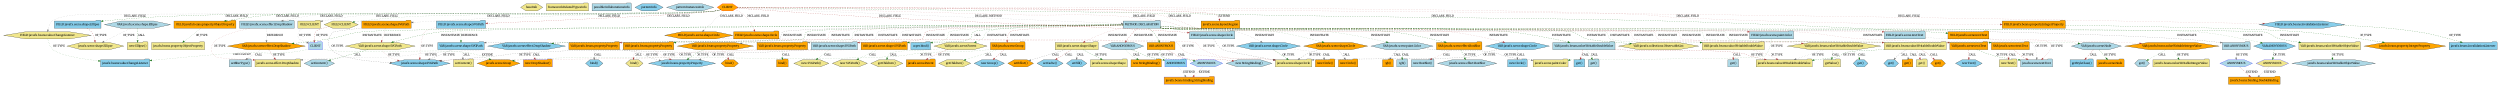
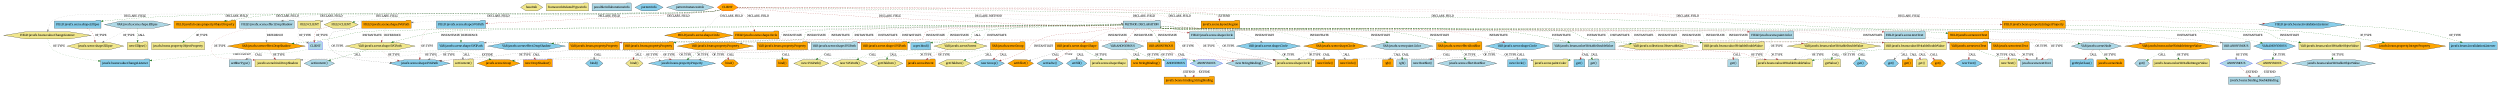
edge "METHOD_DECLARATION" -> "VAR:javafx.scene.Group": now "METHOD_DECLARATION" -> "new Group()"
node "VAR:javafx.scene.shape.Shape": fillcolor khaki -> orange
edge "VAR:javafx.scene.shape.Shape" -> "setCache()": label "CALL" -> "TYPE"
node "javafx.scene.effect.DropShadow": label "javafx.scene.effect.DropShadow" -> "javafx.scene.bind.DropShadow"
node "javafx.beans.binding.StringBinding": color blue -> black
node "javafx.beans.binding.DoubleBinding": fillcolor orange -> lightblue
